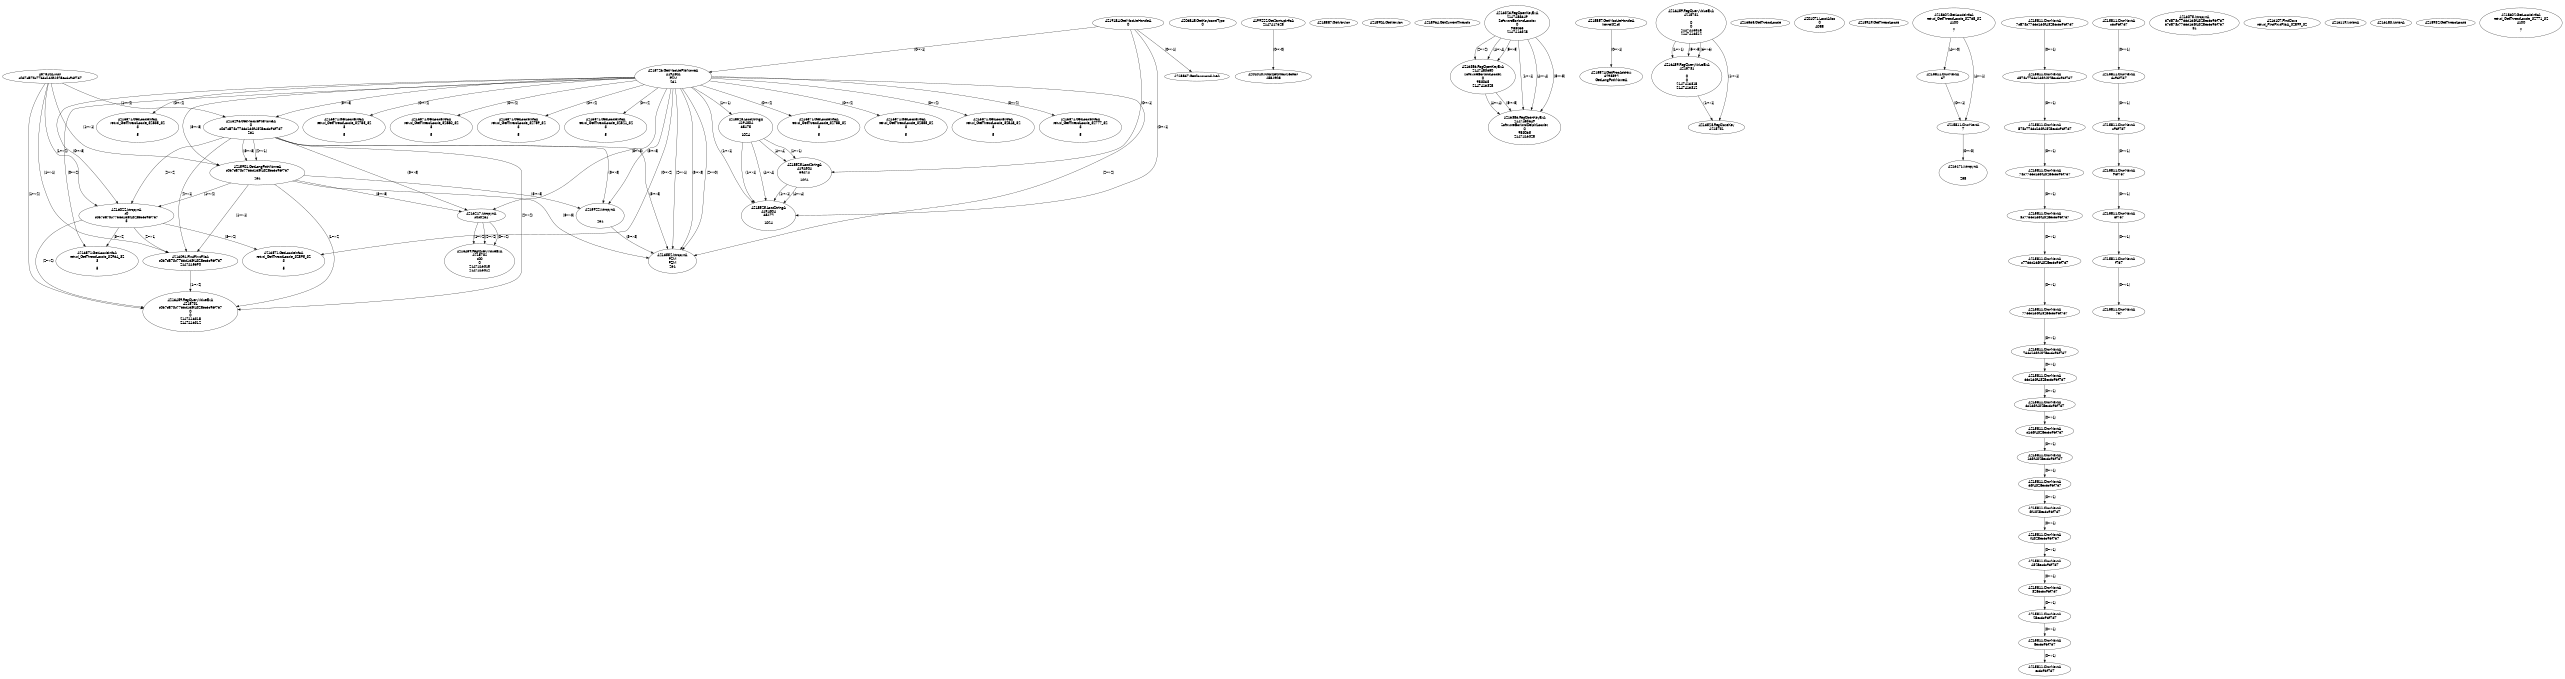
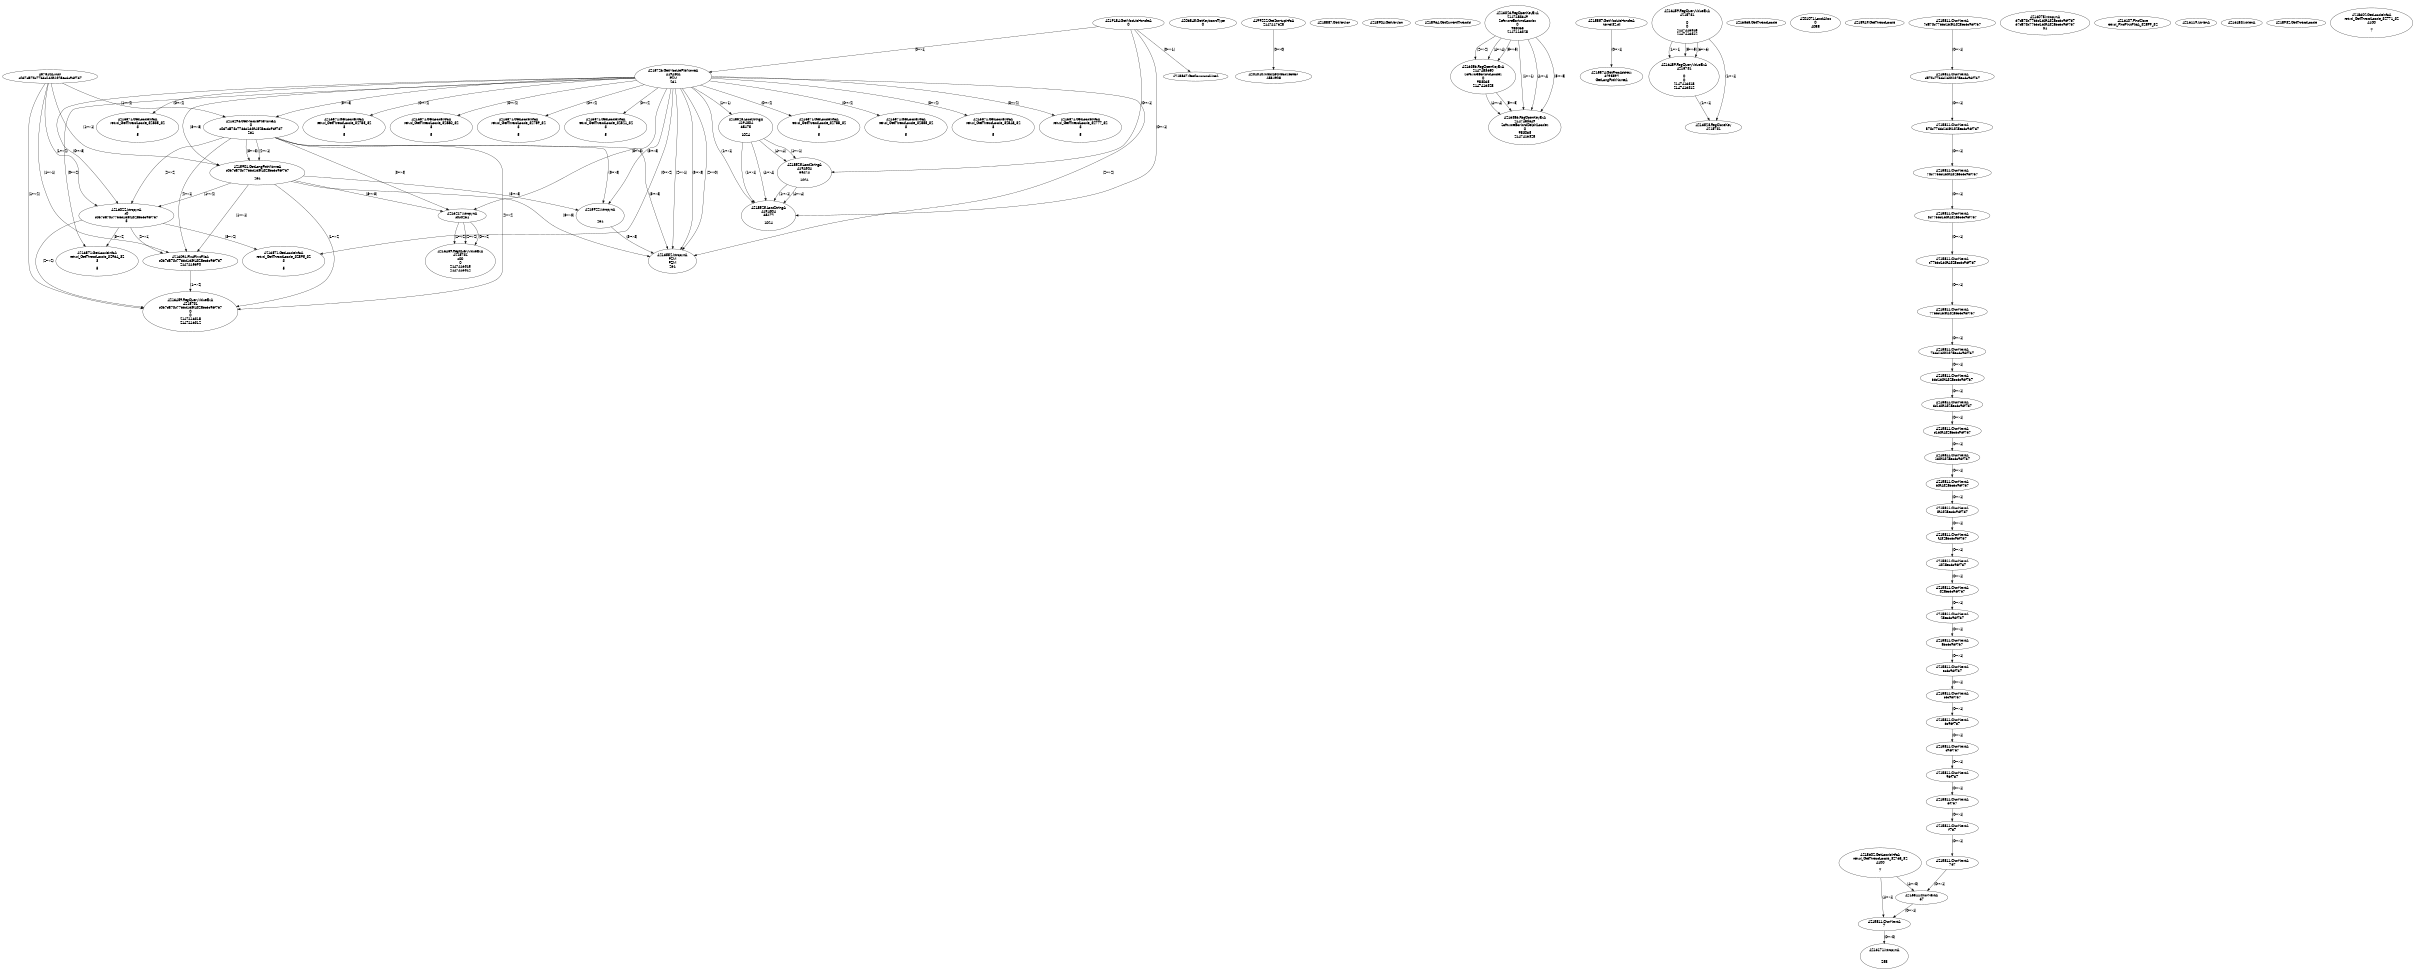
edge "4215811.CharNextA ec6c96f767" -> "4215811.CharNextA c6c96f767": added, label "(0-->1)"
edge "4215811.CharNextA 767" -> "4215811.CharNextA 67": added, label "(0-->1)"
